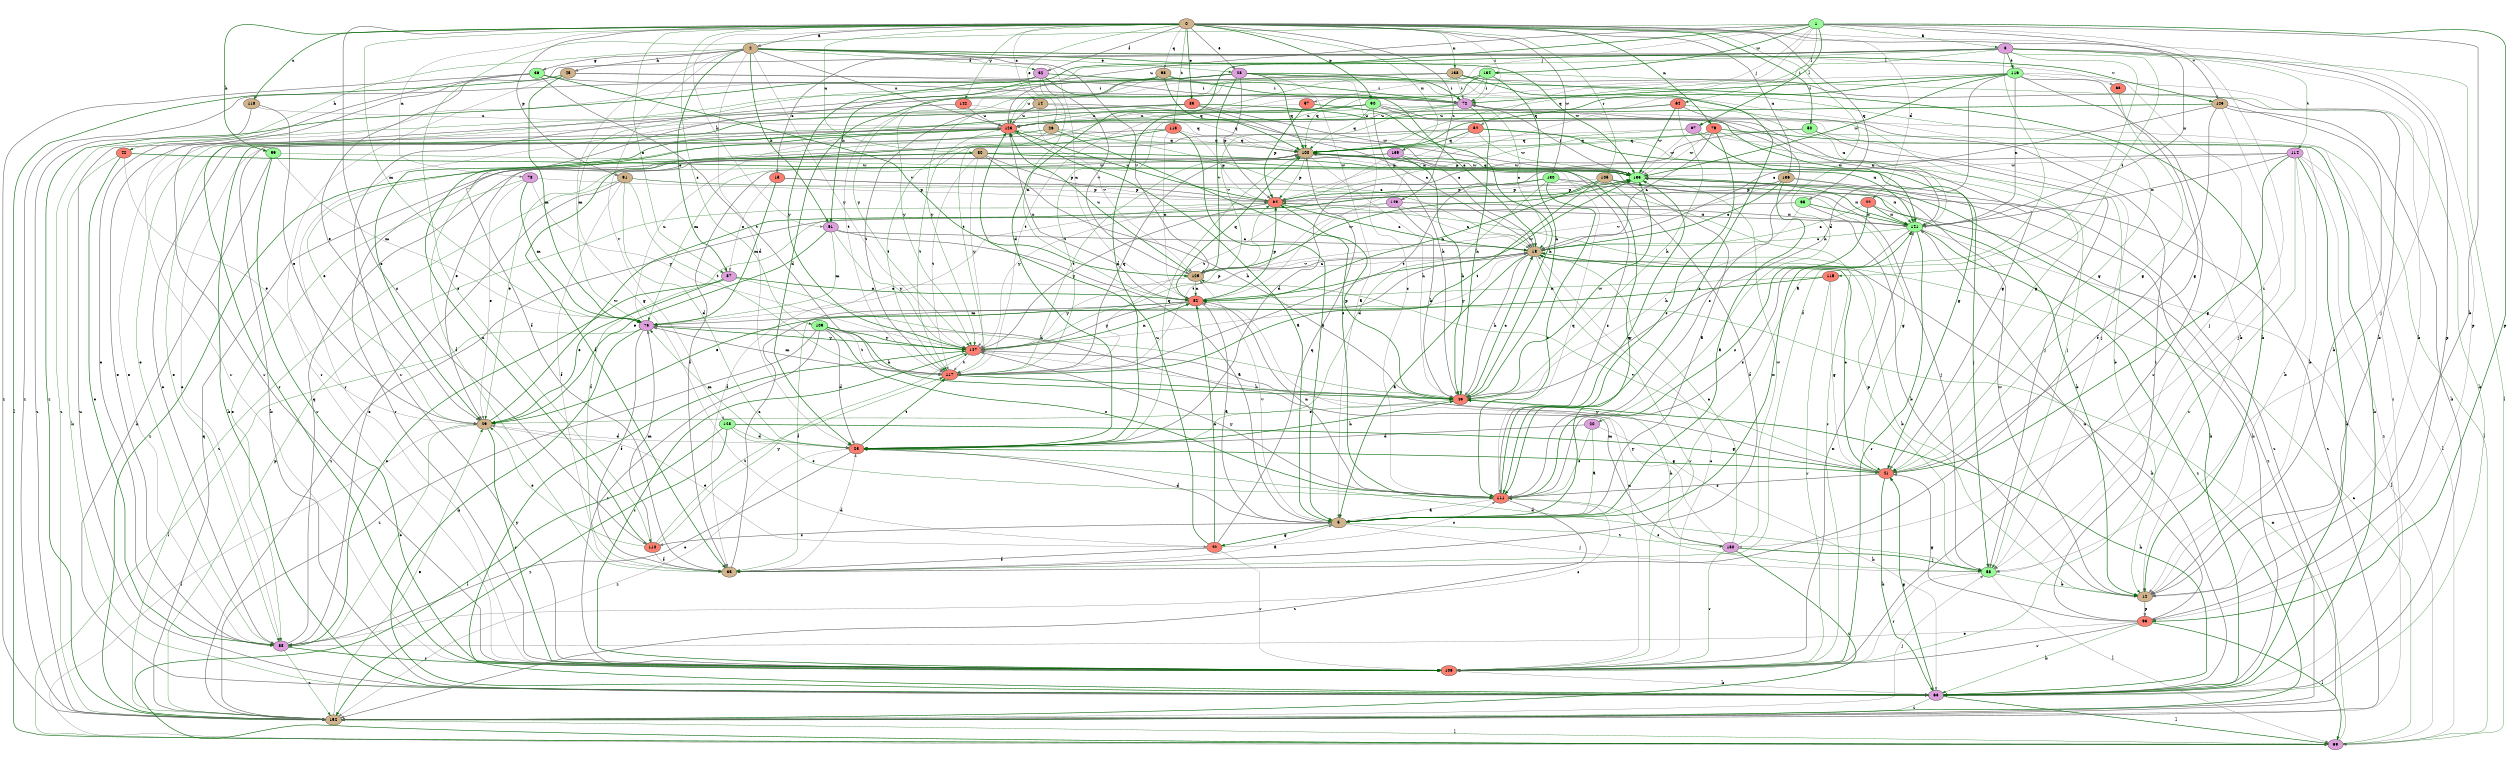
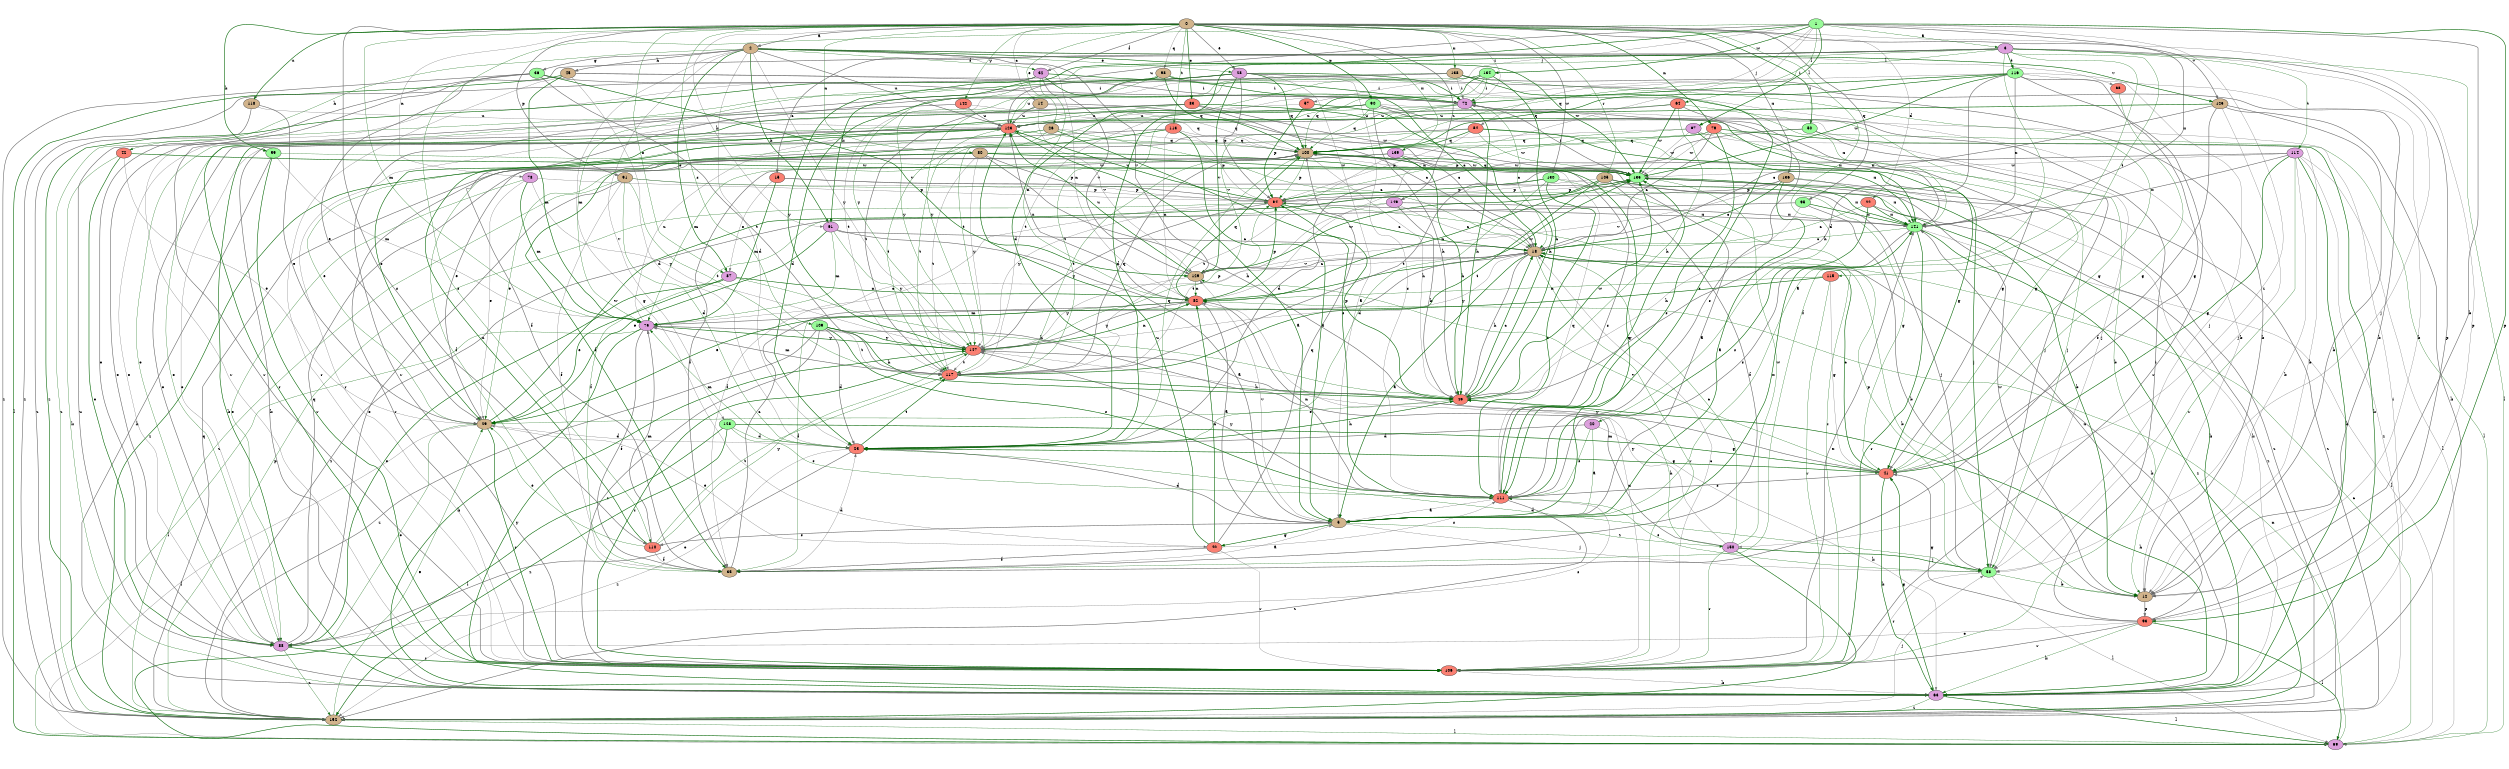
edge "28" -> "12": color darkgreen -> gray40
edge "134" -> "63": removed, label "k"
edge "130" -> "63": style bold -> solid
edge "45" -> "23": added, label "d"
